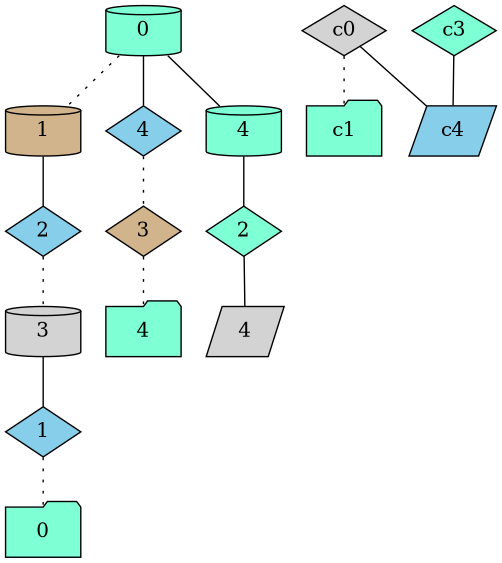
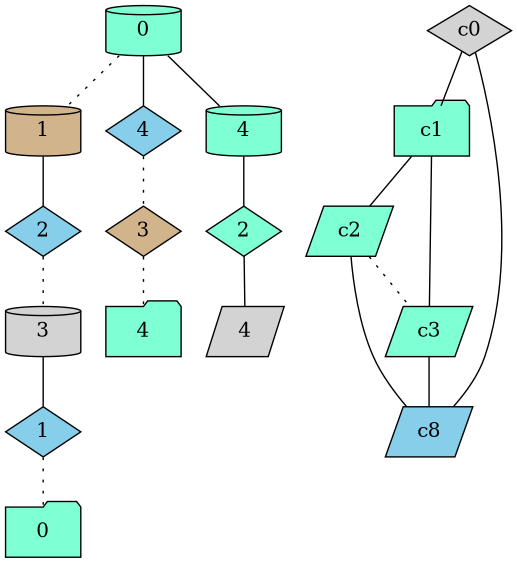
node "c3": shape diamond -> parallelogram
edge "c0" -- "c1": style dotted -> solid
node "c4": label "c4" -> "c8"
node "c2": added
edge "c1" -- "c3": added
